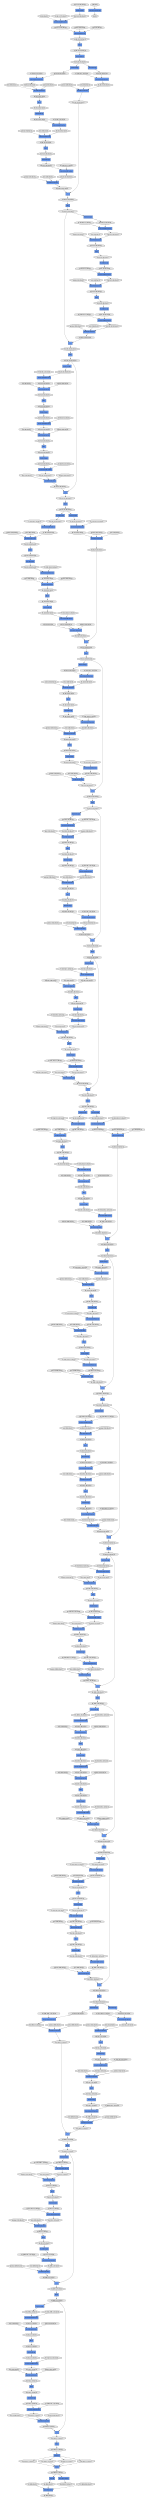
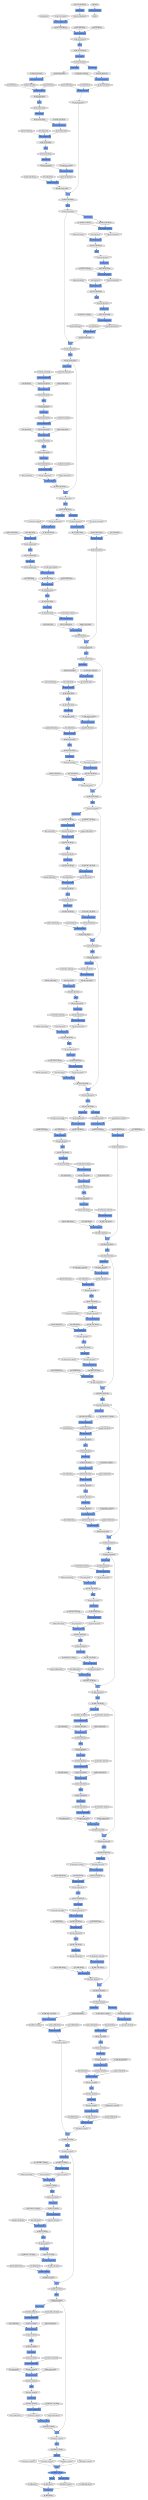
node "(64, 2048, 8, 7), float32": fillcolor #e0e0e0 -> #6495ed
